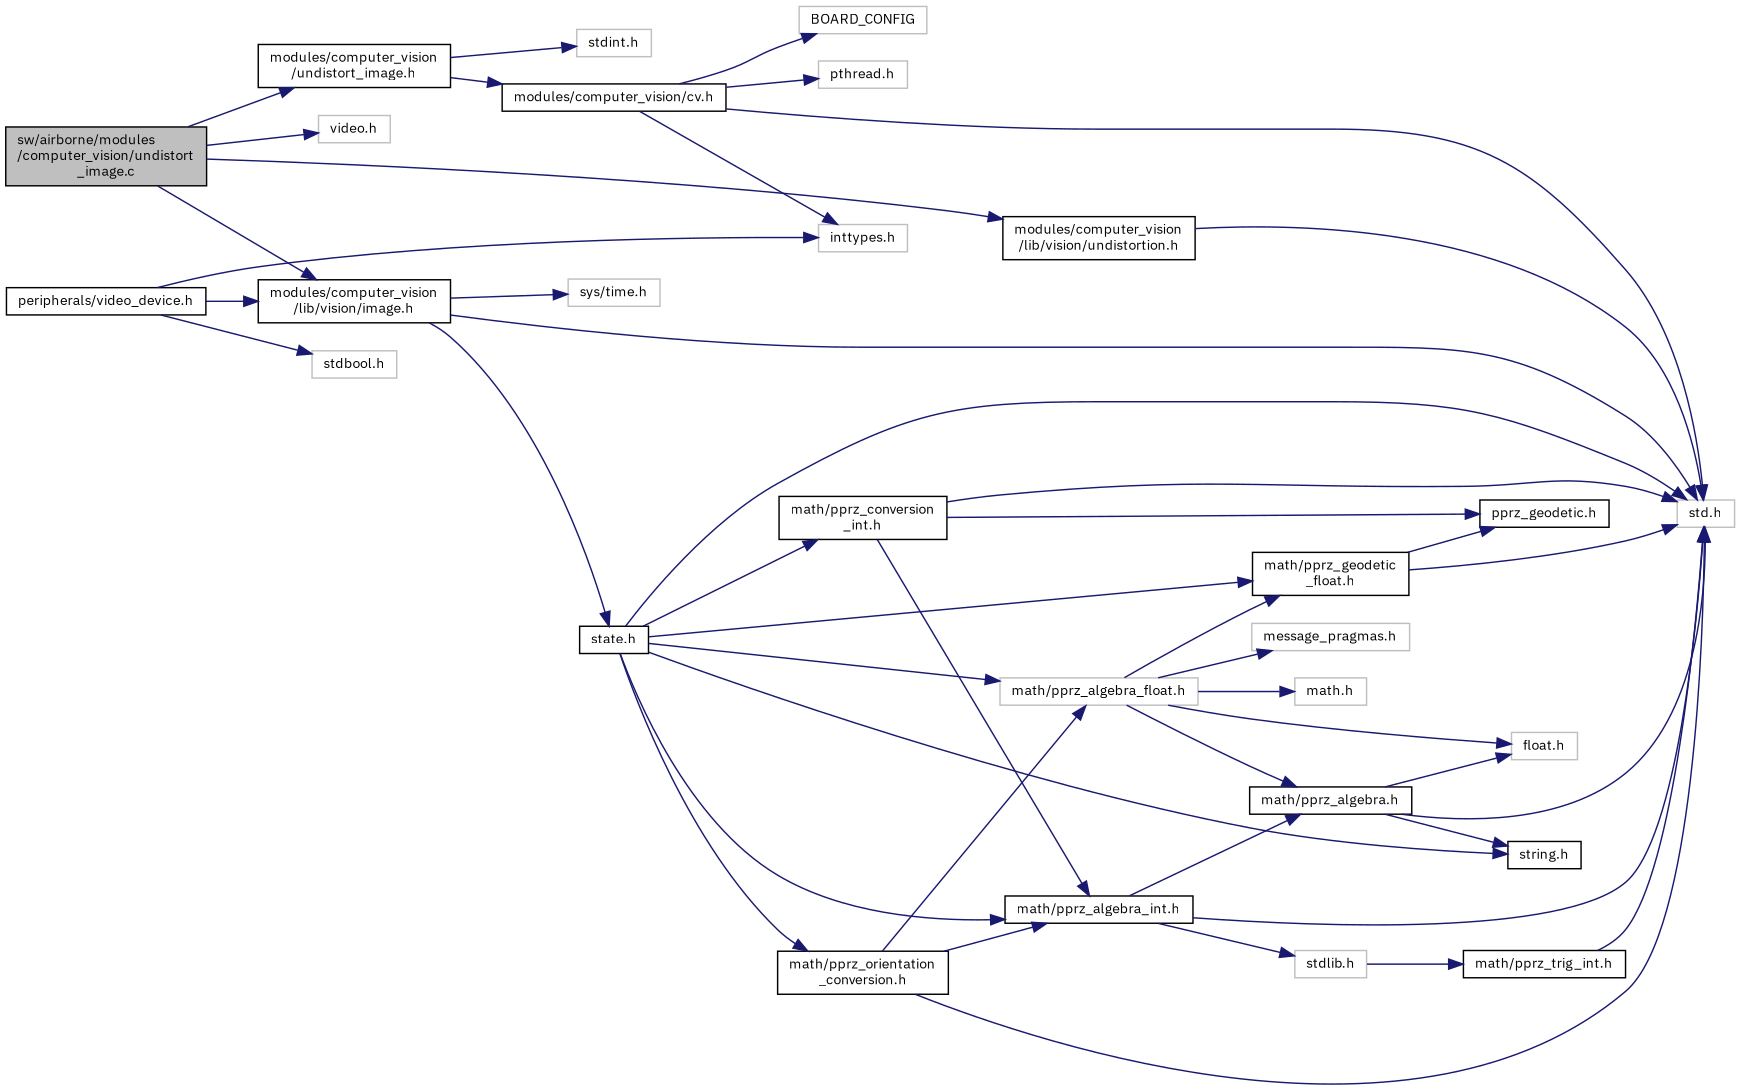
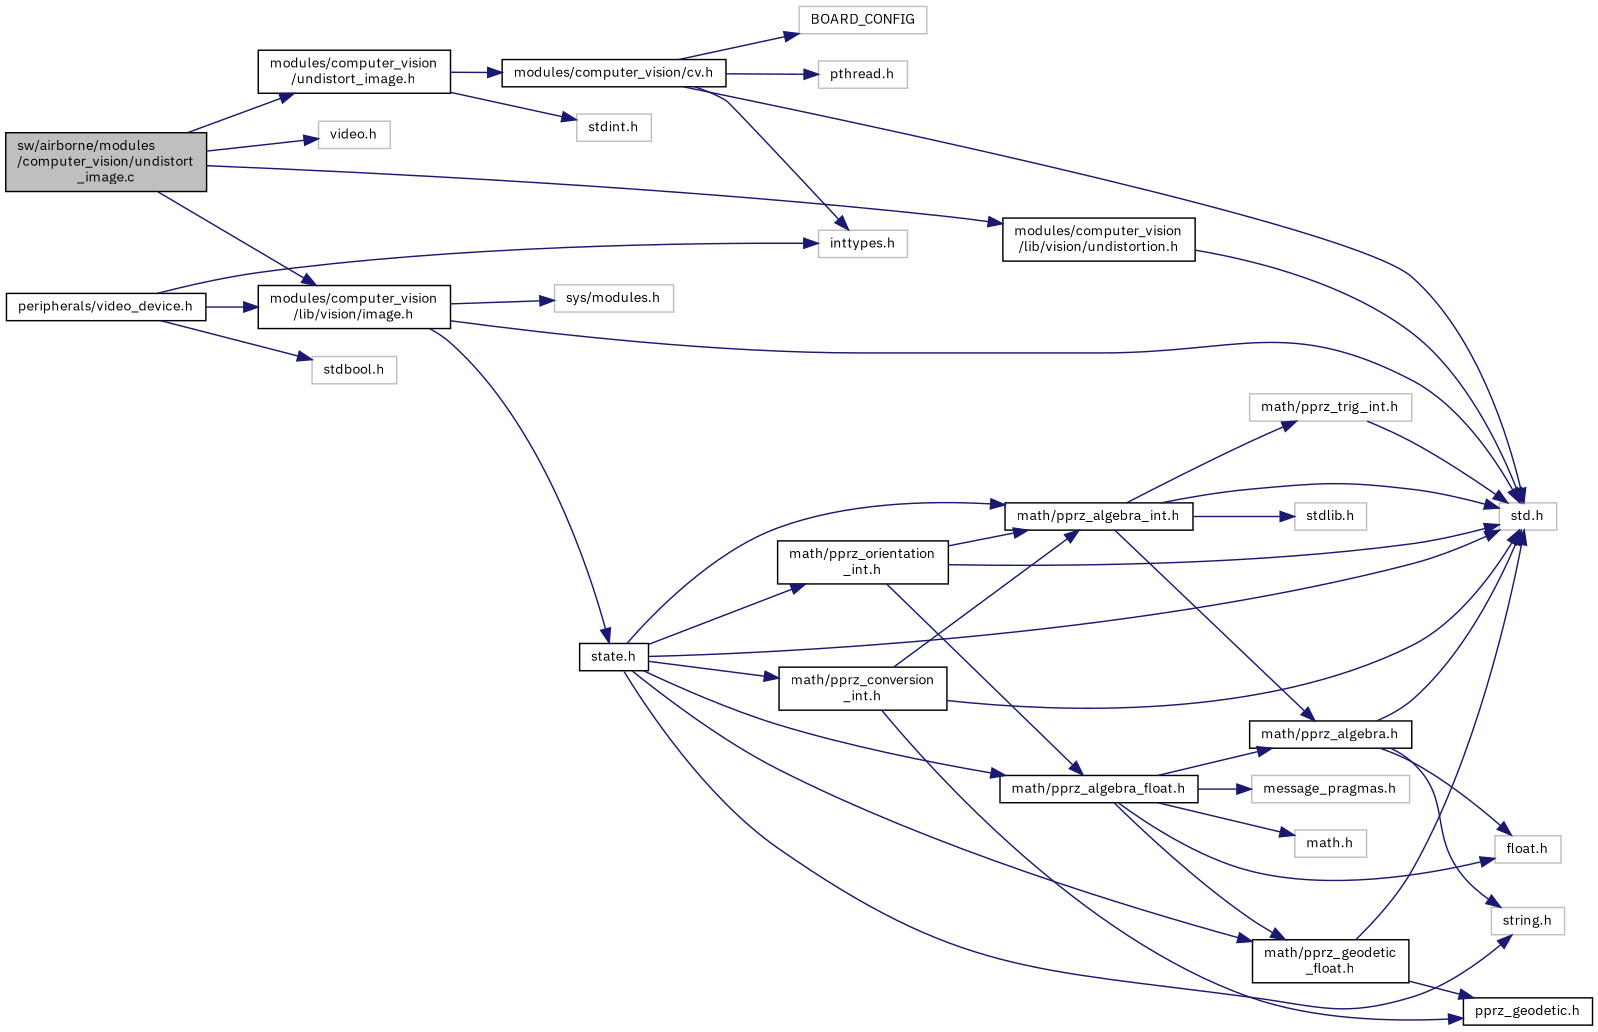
node "sys/time.h": label "sys/time.h" -> "sys/modules.h"
node "math/pprz_algebra_float.h": color grey75 -> black
node "string.h": color black -> grey75
edge "stdlib.h" -> "math/pprz_trig_int.h": now "math/pprz_algebra_int.h" -> "math/pprz_trig_int.h"
node "math/pprz_trig_int.h": color black -> grey75
node "math/pprz_orientation _conversion.h": label "math/pprz_orientation _conversion.h" -> "math/pprz_orientation _int.h"
